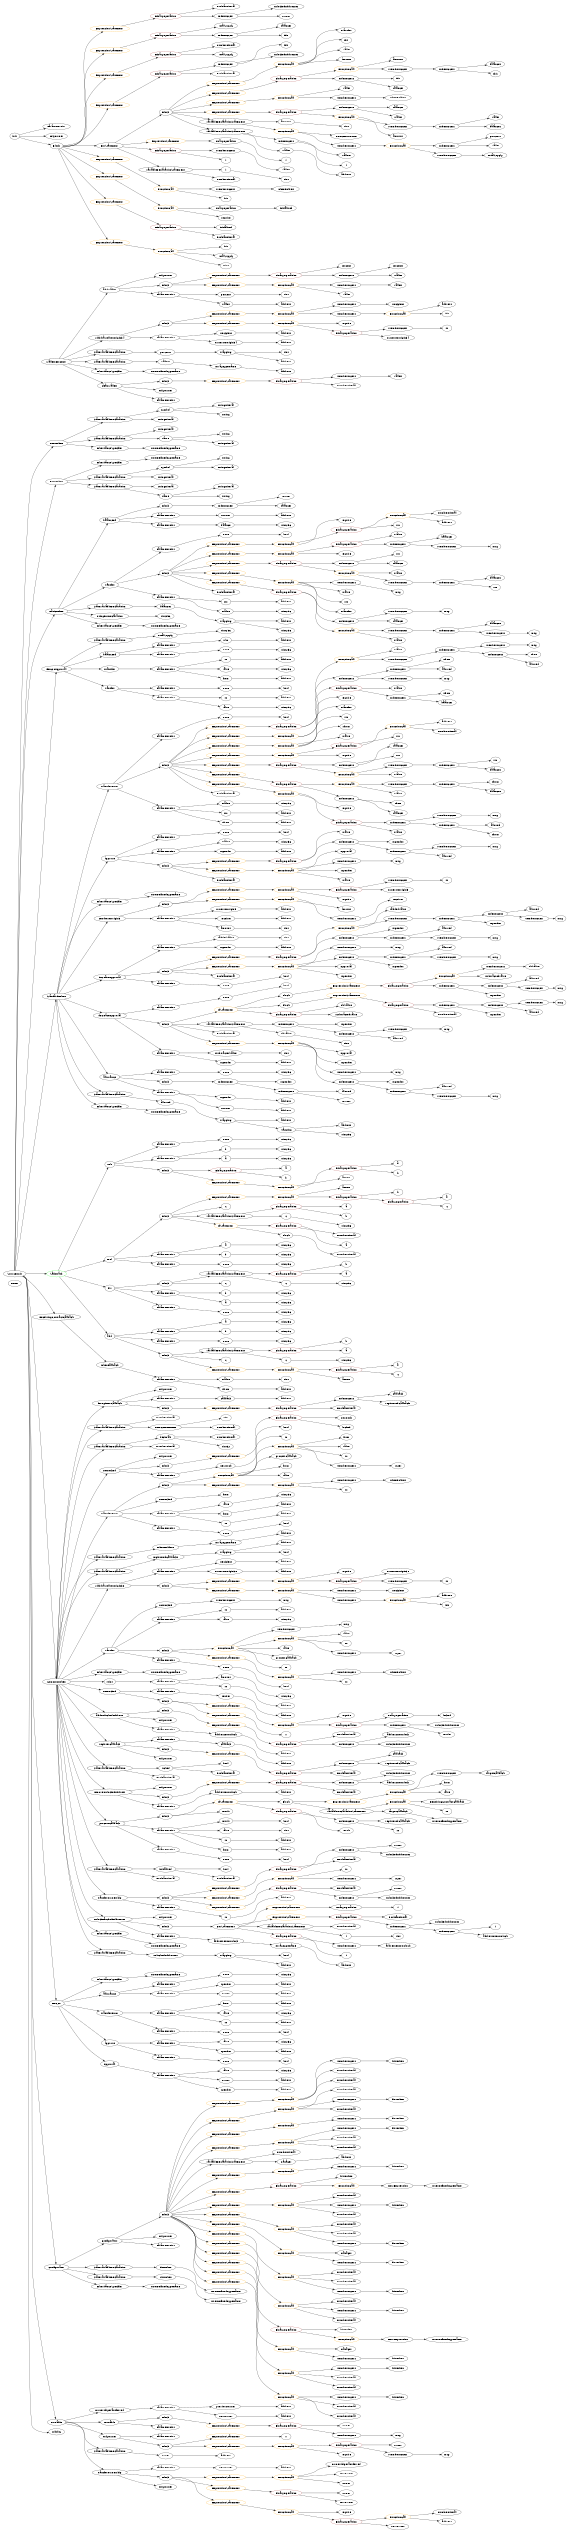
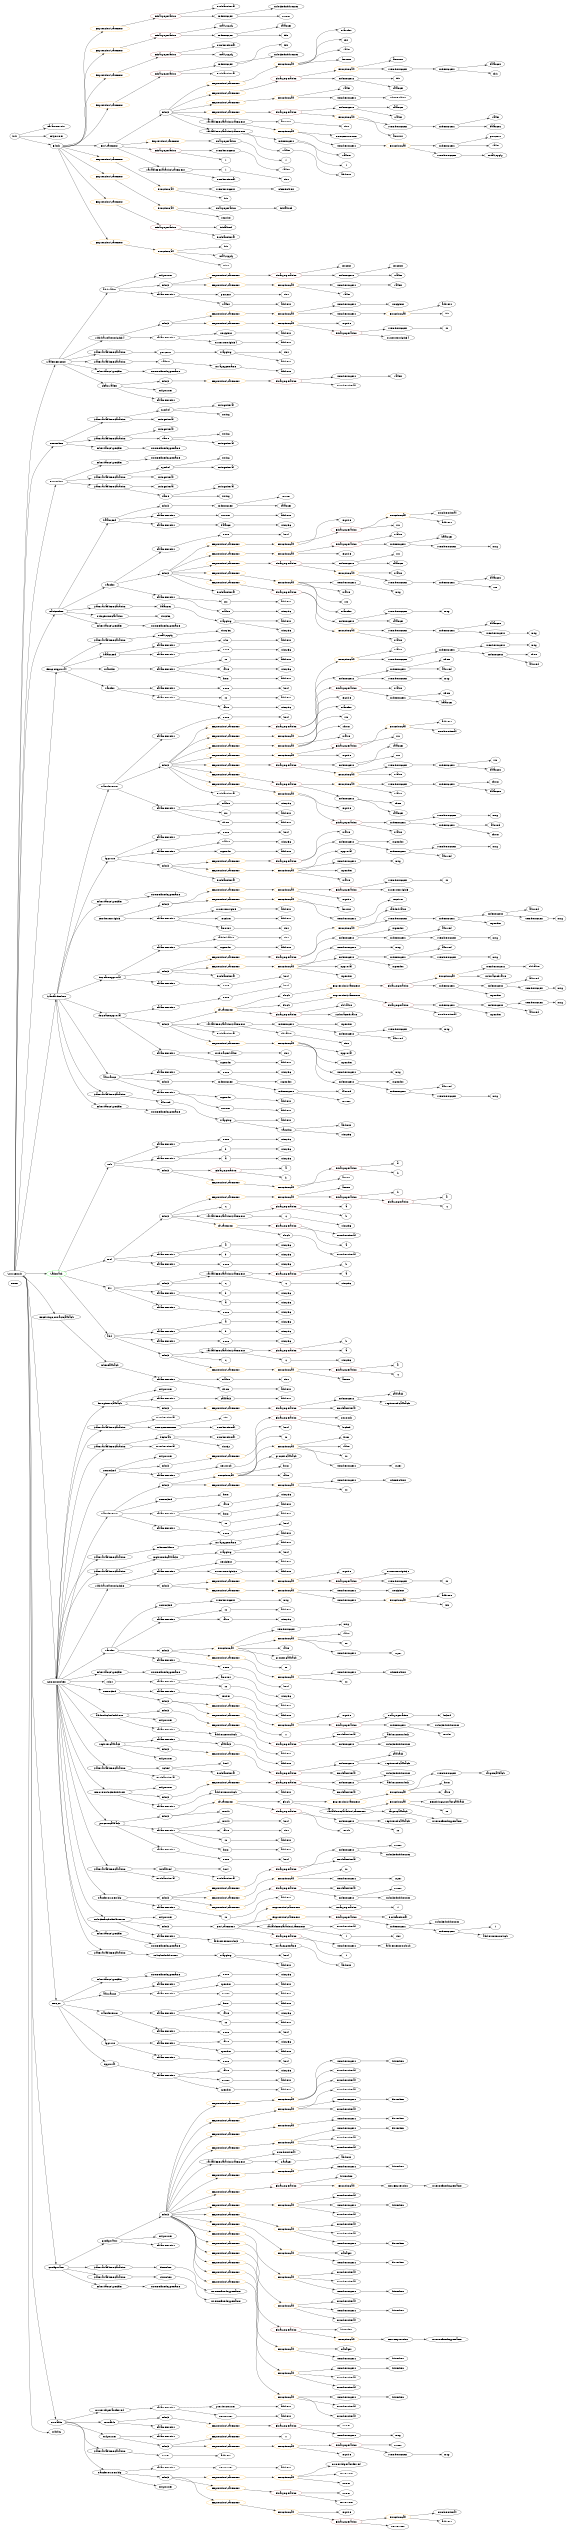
edge "SourceUnit" -> "WalletsPercents": added
edge "StandardToken" -> "sendto_txorigin5": removed
